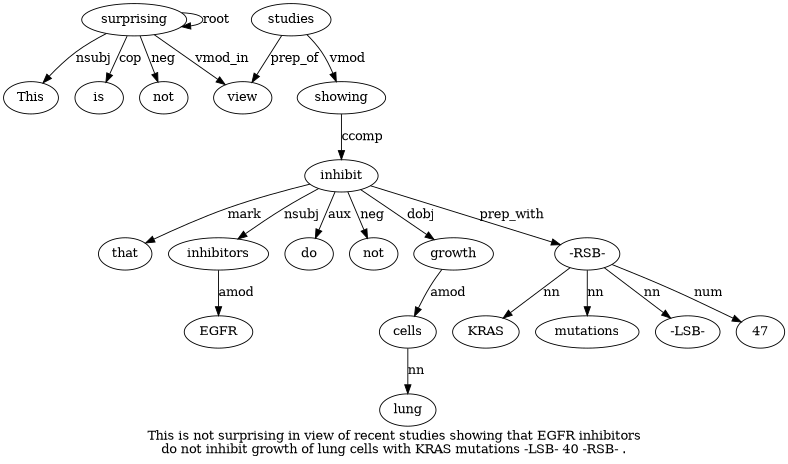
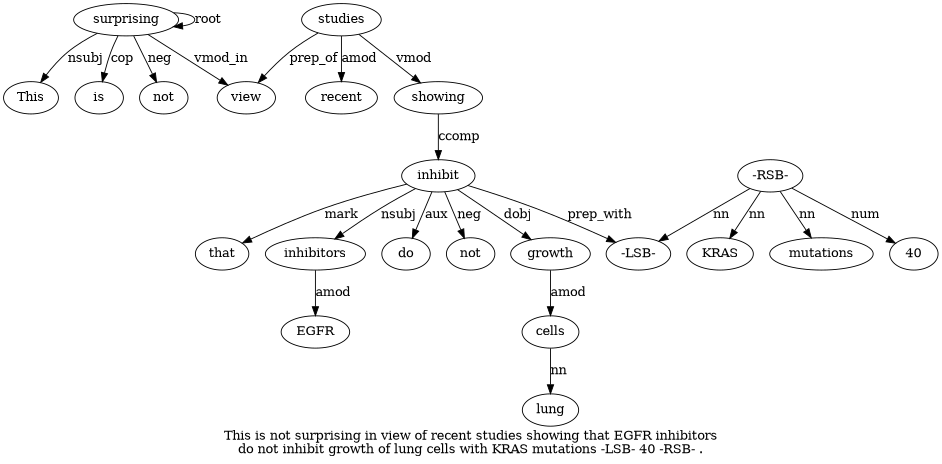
node "recent": added
edge "inhibit" -> "-RSB-": now "inhibit" -> "-LSB-"
node "47": label "47" -> "40"
